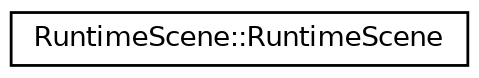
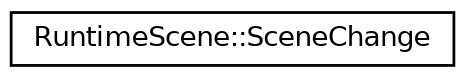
node "RuntimeScene::RuntimeScene": label "RuntimeScene::RuntimeScene" -> "RuntimeScene::SceneChange"
